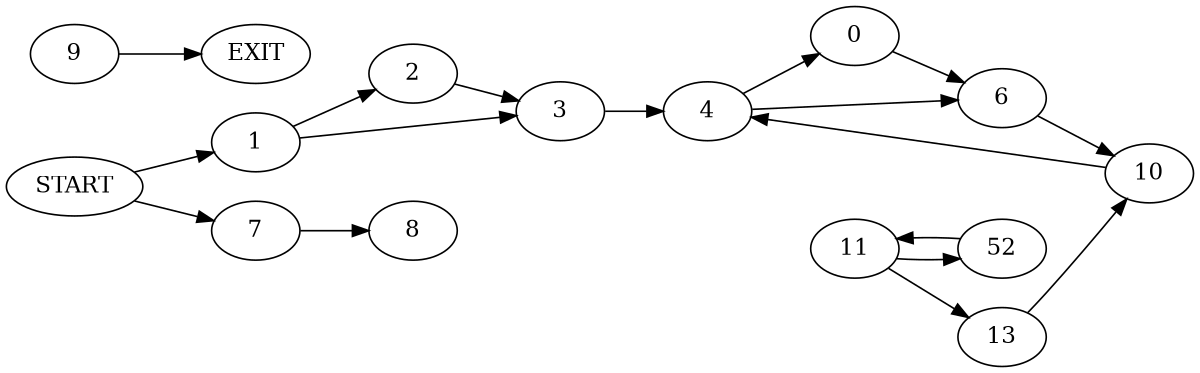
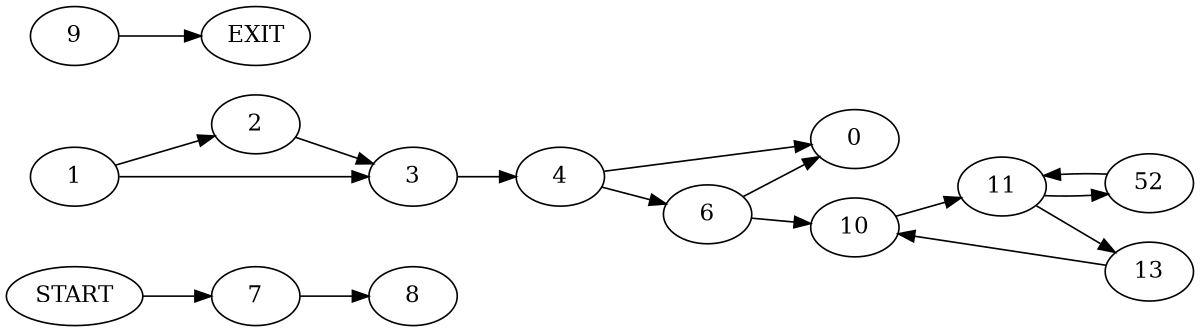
edge "0" -> "6": reversed
edge "10" -> "4": now "10" -> "11"
edge "START" -> "1": removed
